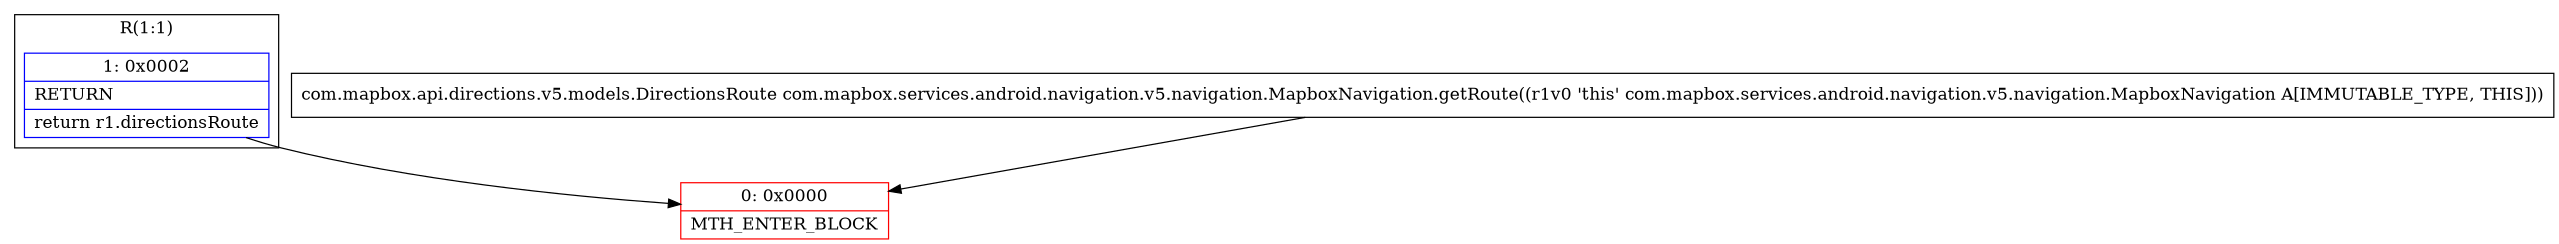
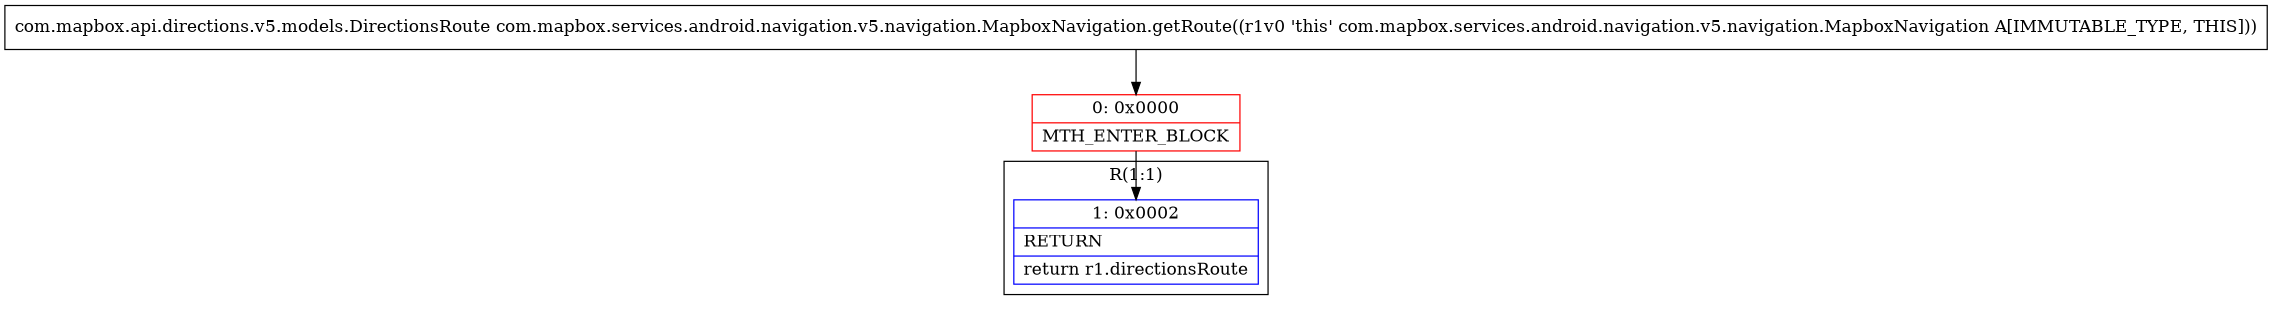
edge "1: 0x0002" -> "0: 0x0000": reversed
